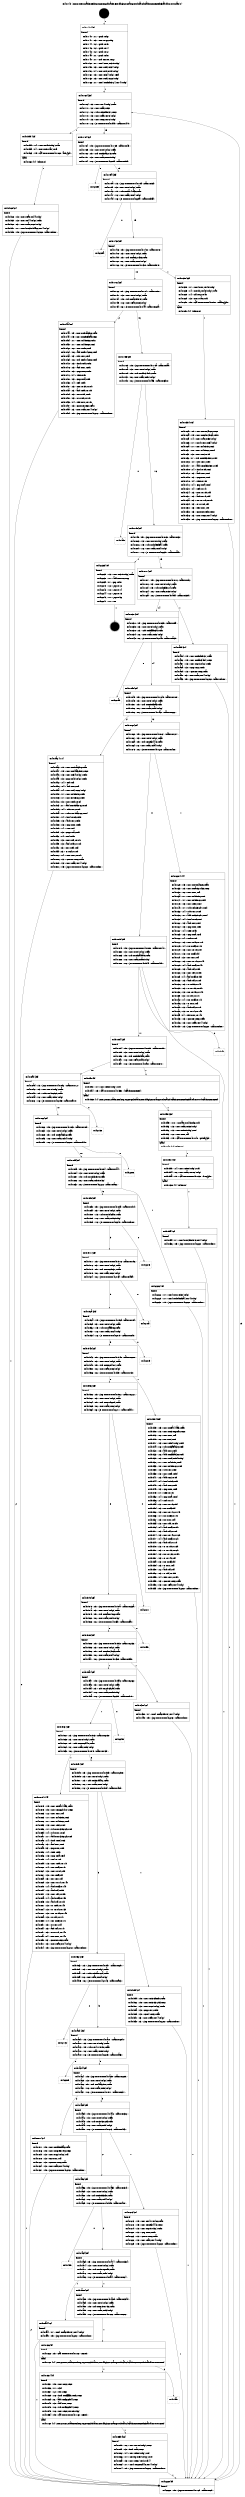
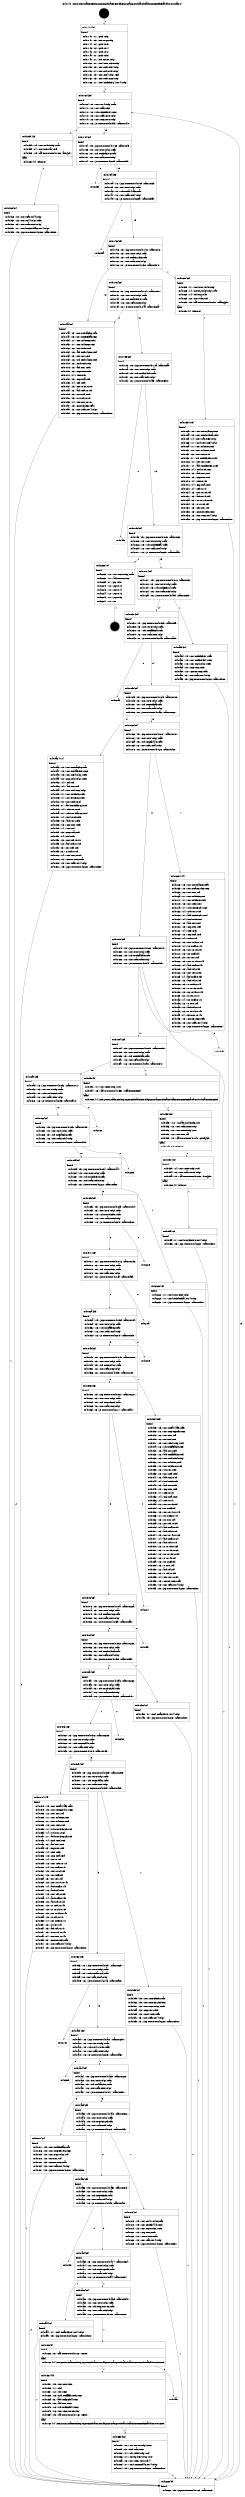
edge "0x4017b3 [25]" -> "0x4017cc [25]": now "0x4017b3 [25]" -> "0x401d4a [88]"
